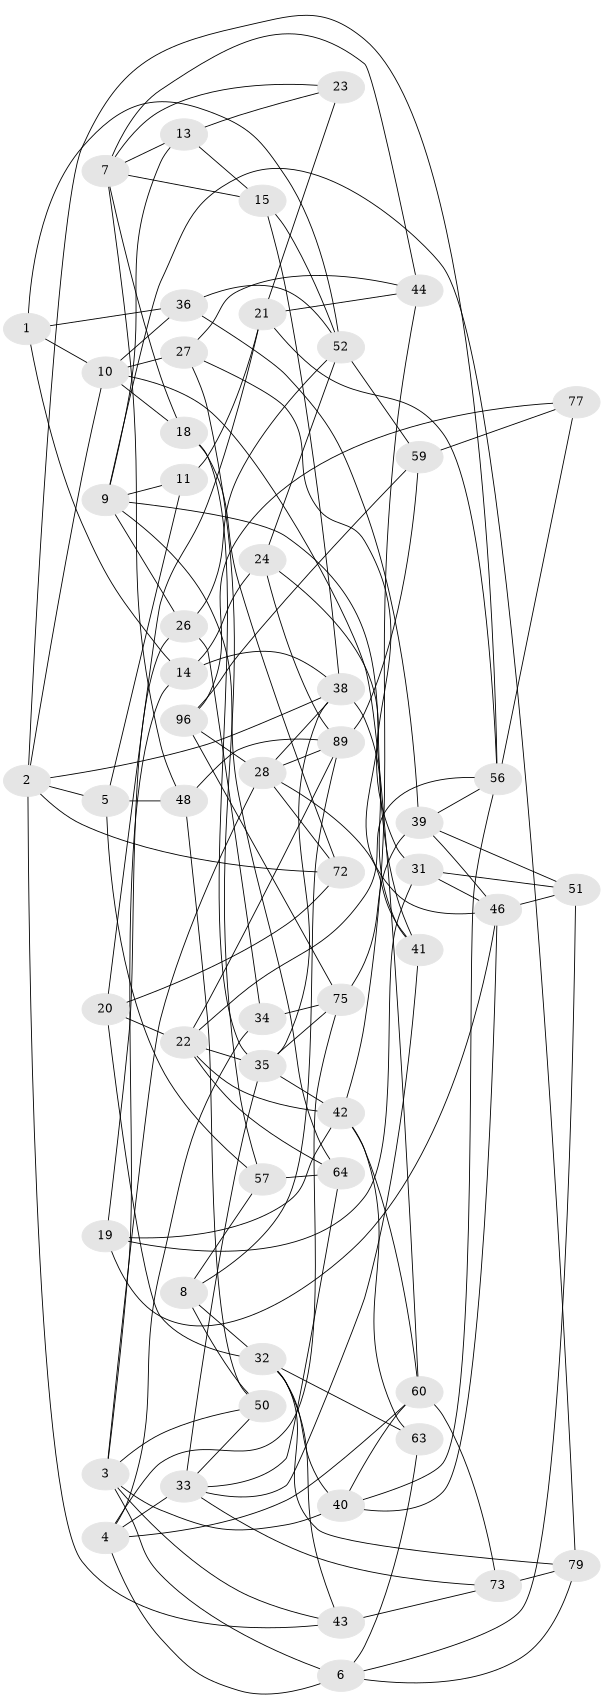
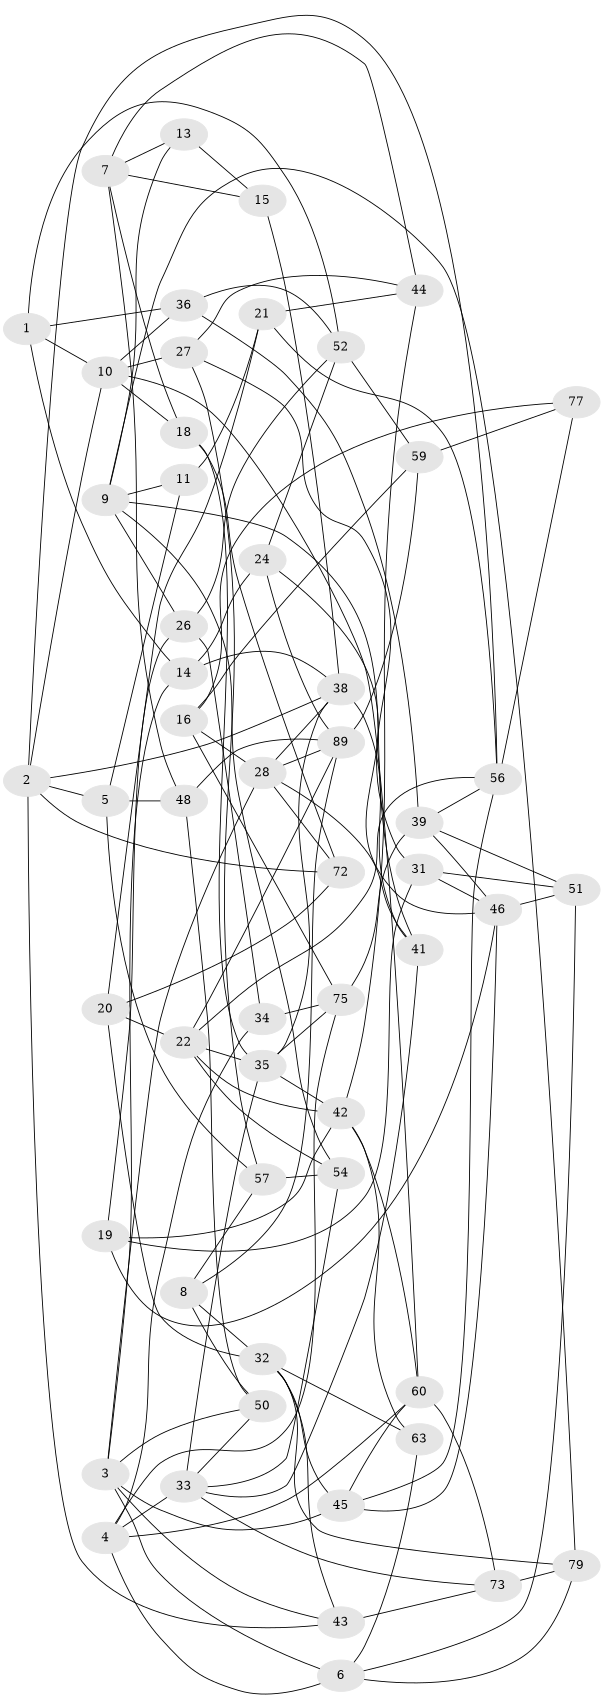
node "23": removed
edge "15" -- "52": removed
node "96": label "96" -> "16"
node "64": label "64" -> "54"
node "40": label "40" -> "45"
